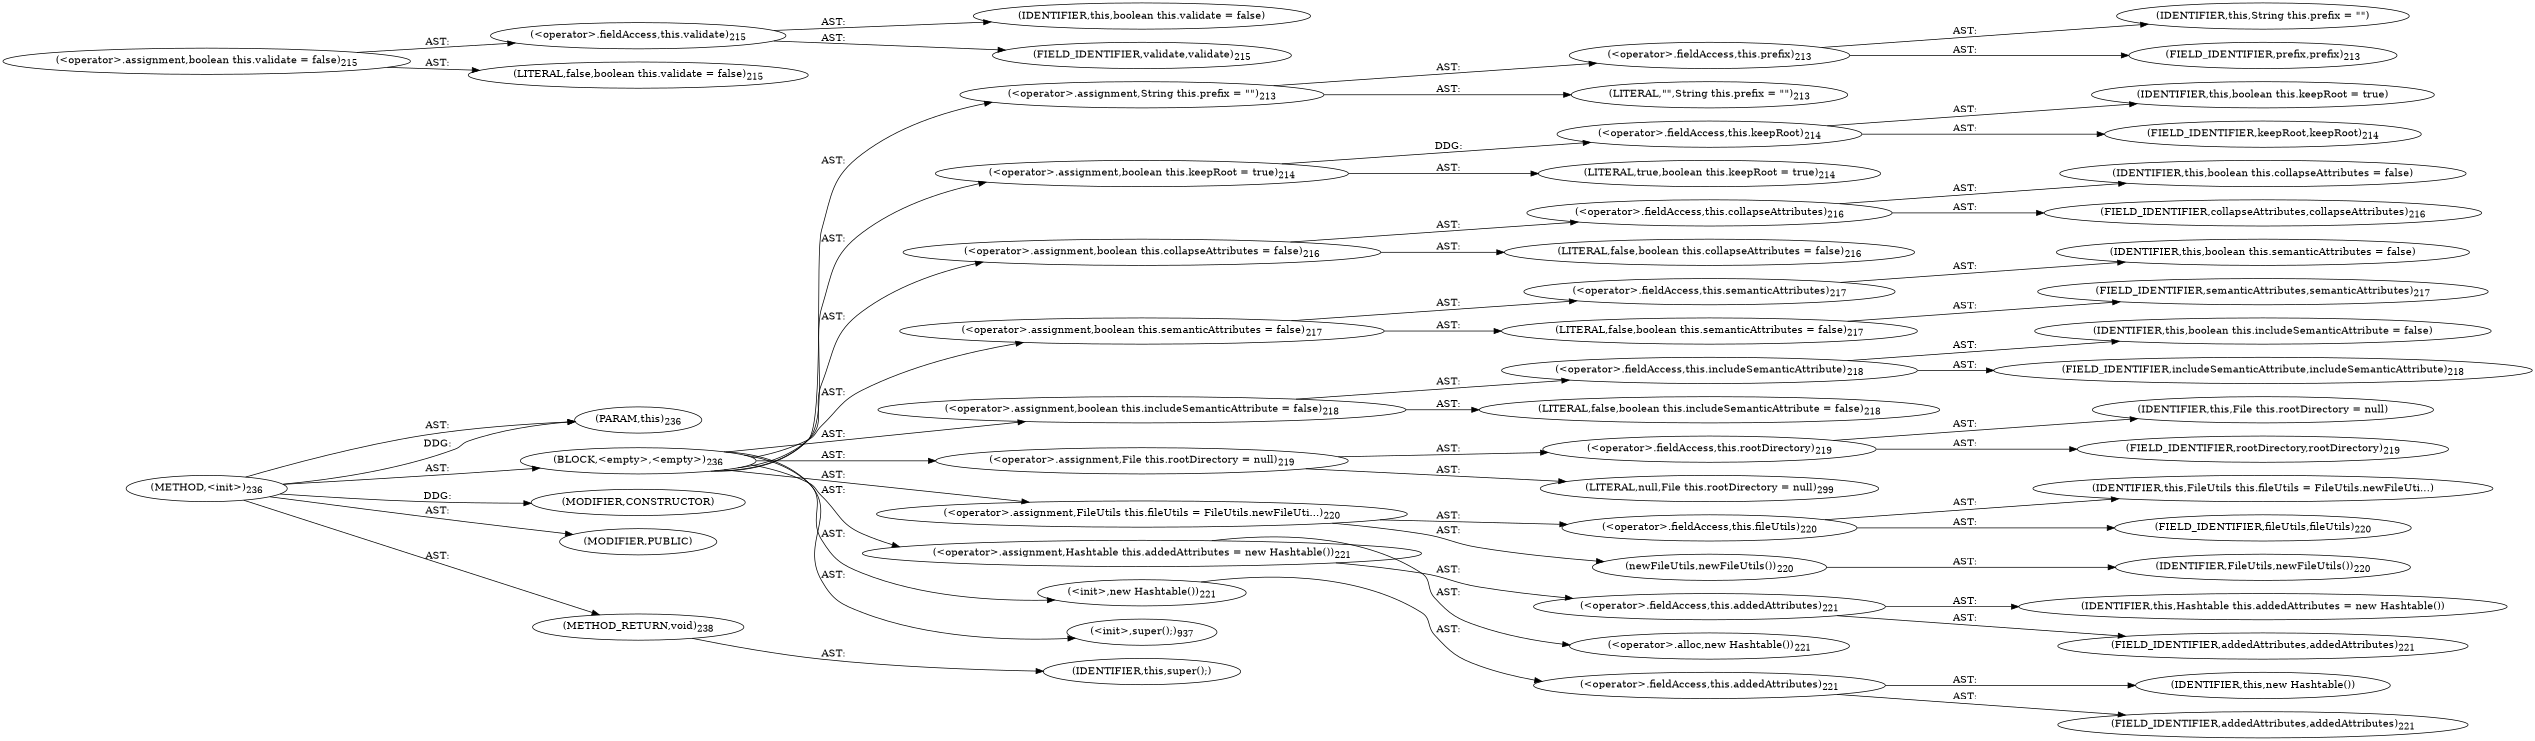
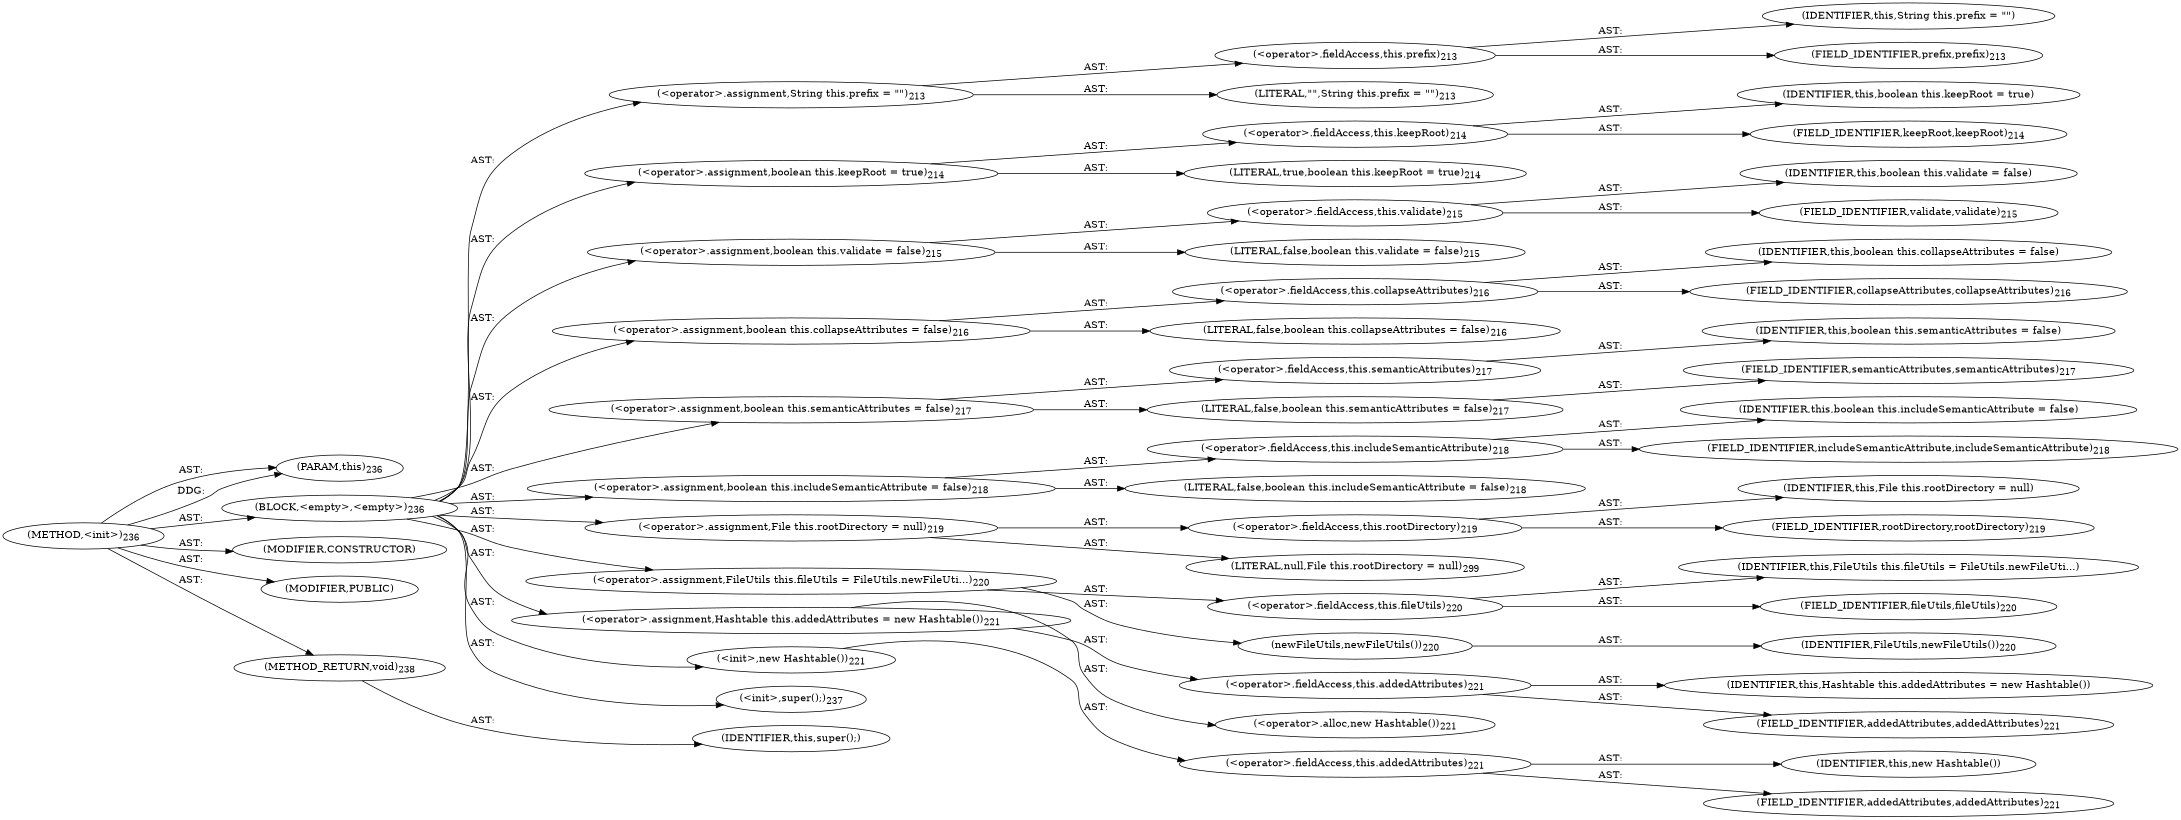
edge "(<operator>.assignment,boolean this.keepRoot = true)" -> "(<operator>.fieldAccess,this.keepRoot)": label "DDG: " -> "AST: "
edge "(BLOCK,<empty>,<empty>)" -> "(<operator>.assignment,boolean this.validate = false)": added, label "AST:"
edge "(METHOD,<init>)" -> "(MODIFIER,CONSTRUCTOR)": label "DDG: " -> "AST: "
node "(<init>,super();)": text "937" -> "237"
